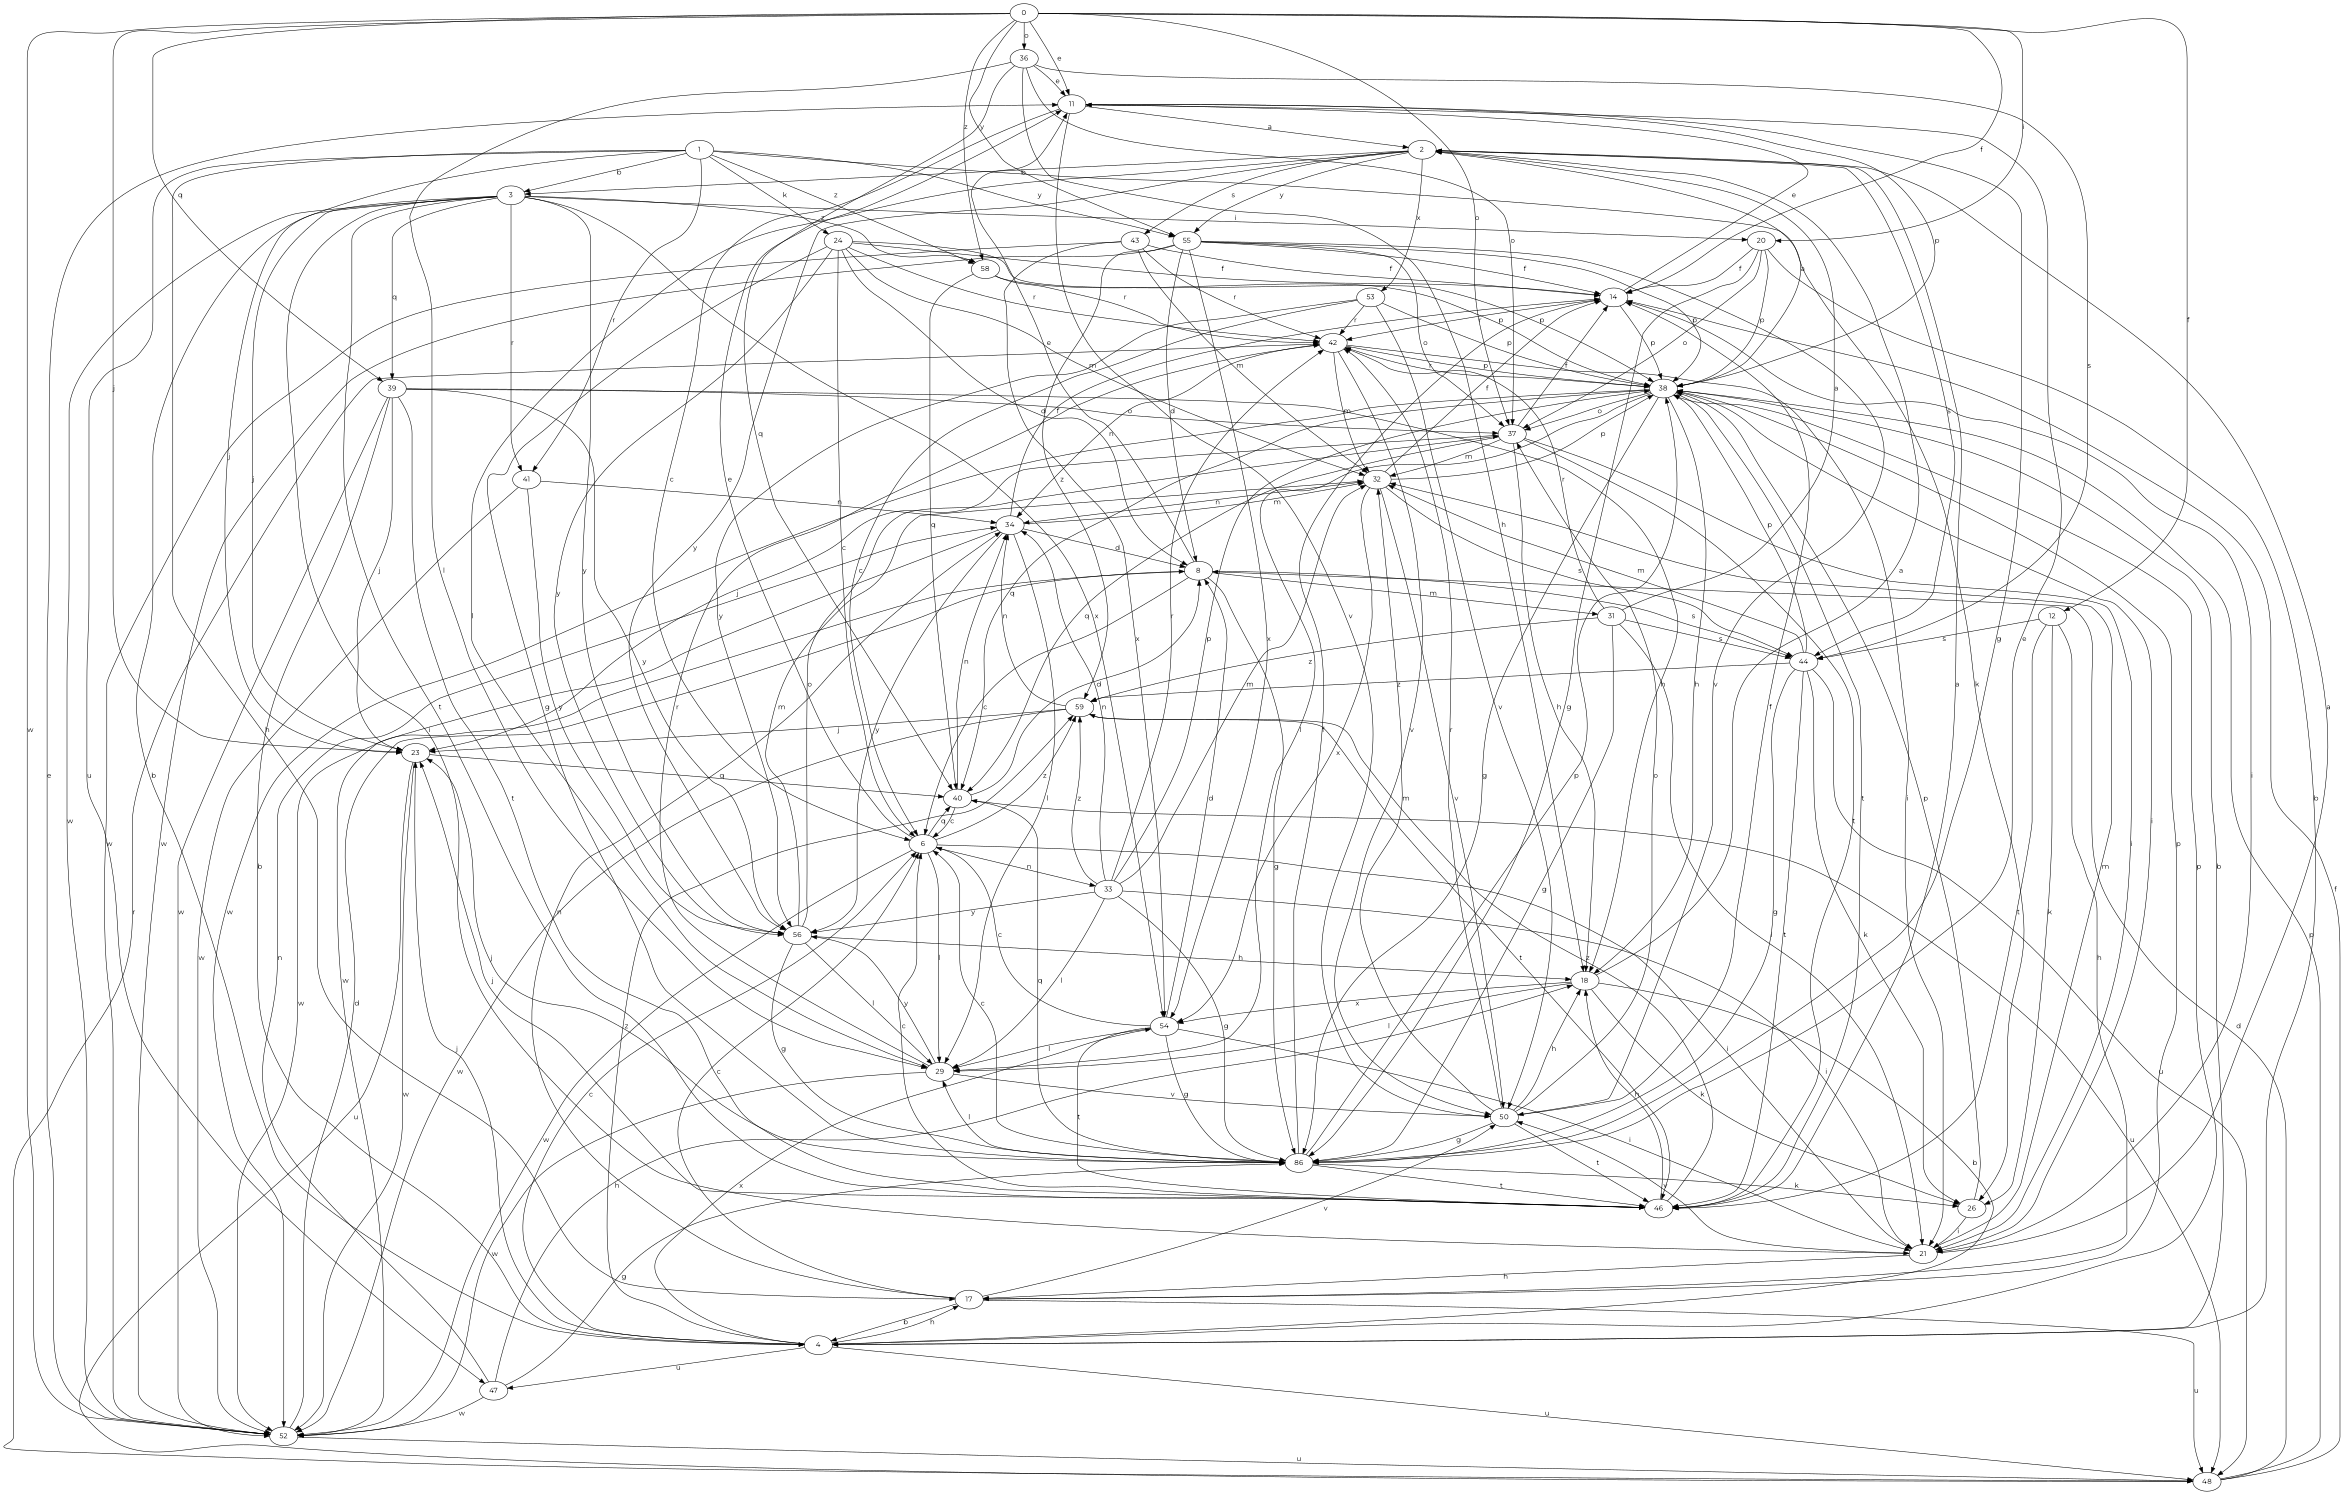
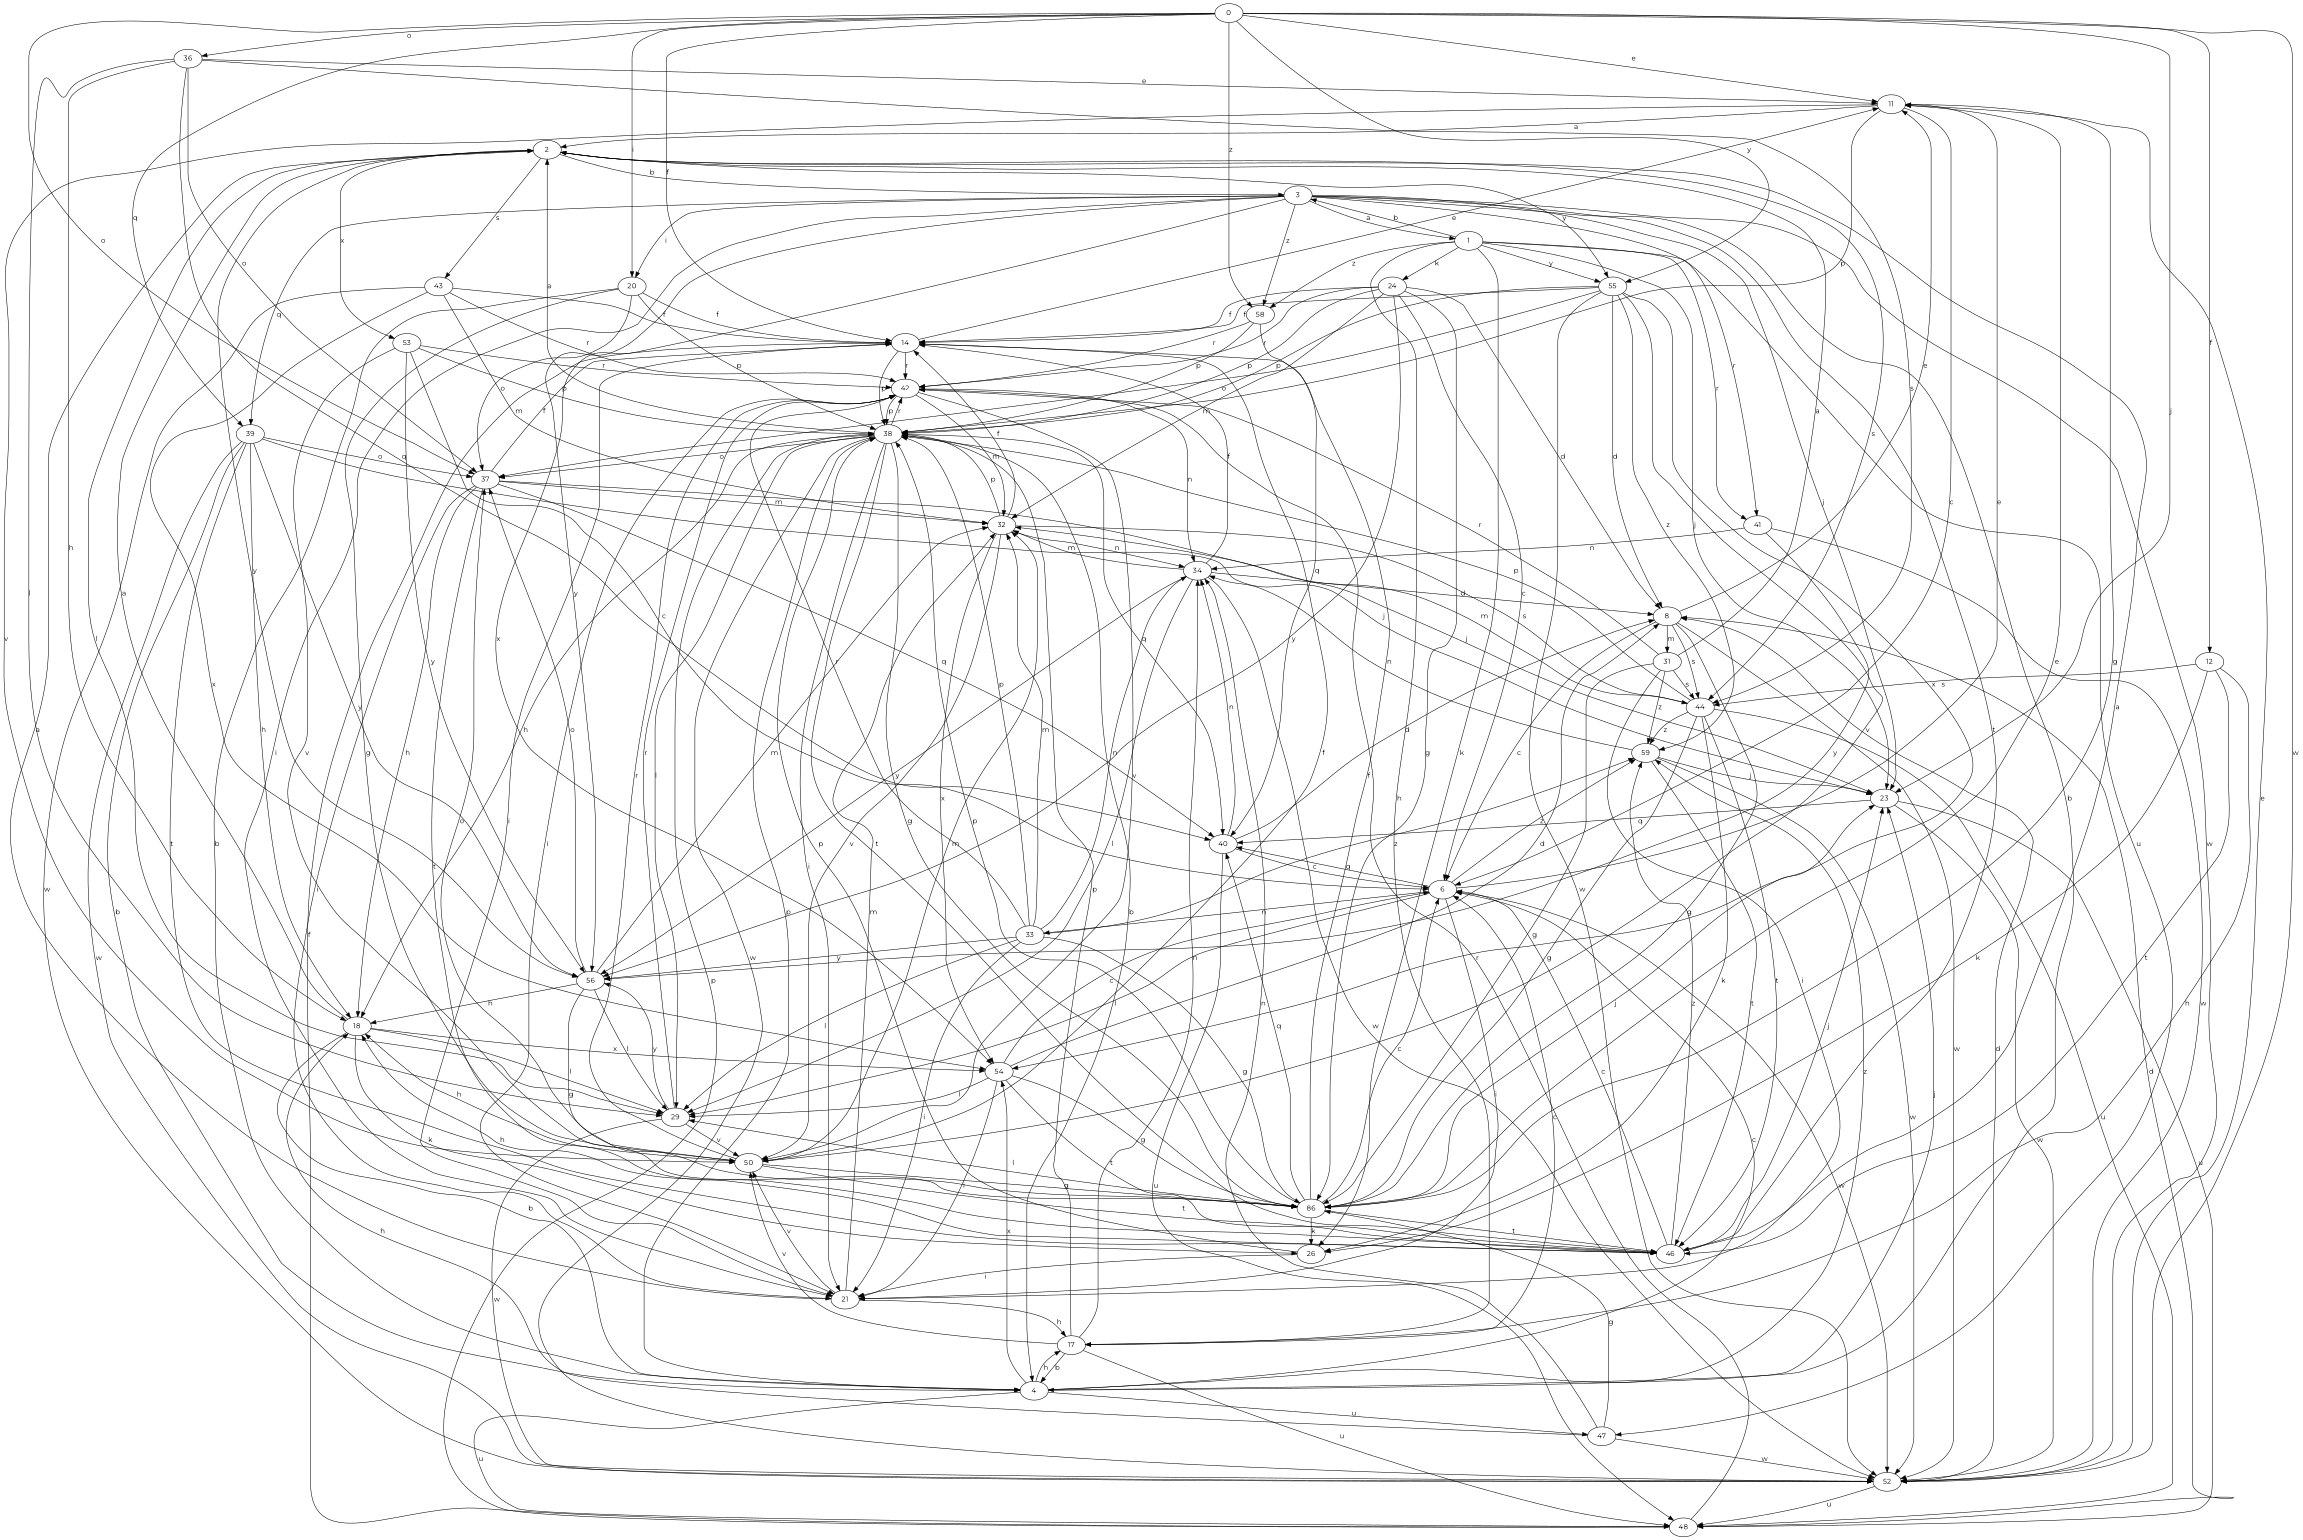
edge "3" -> "1": added, label "a"
